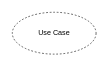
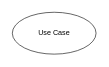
node "Use Case": style dashed -> solid
